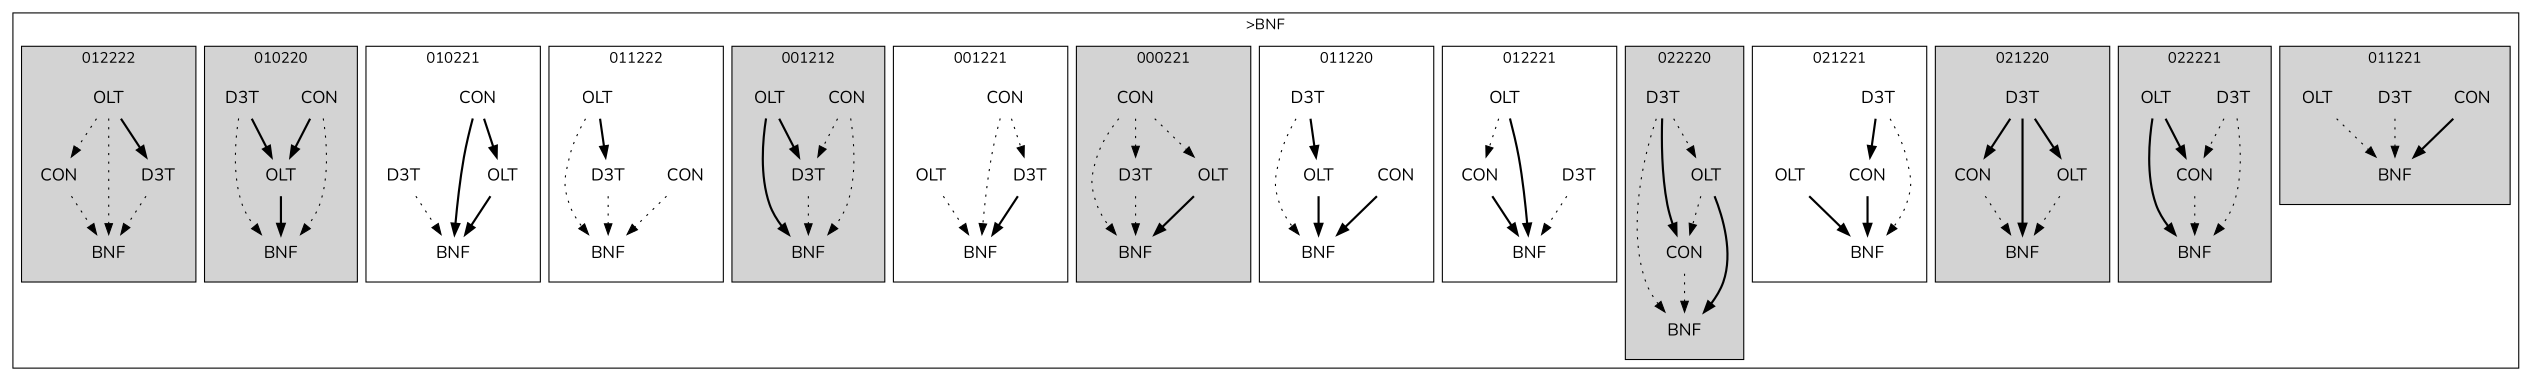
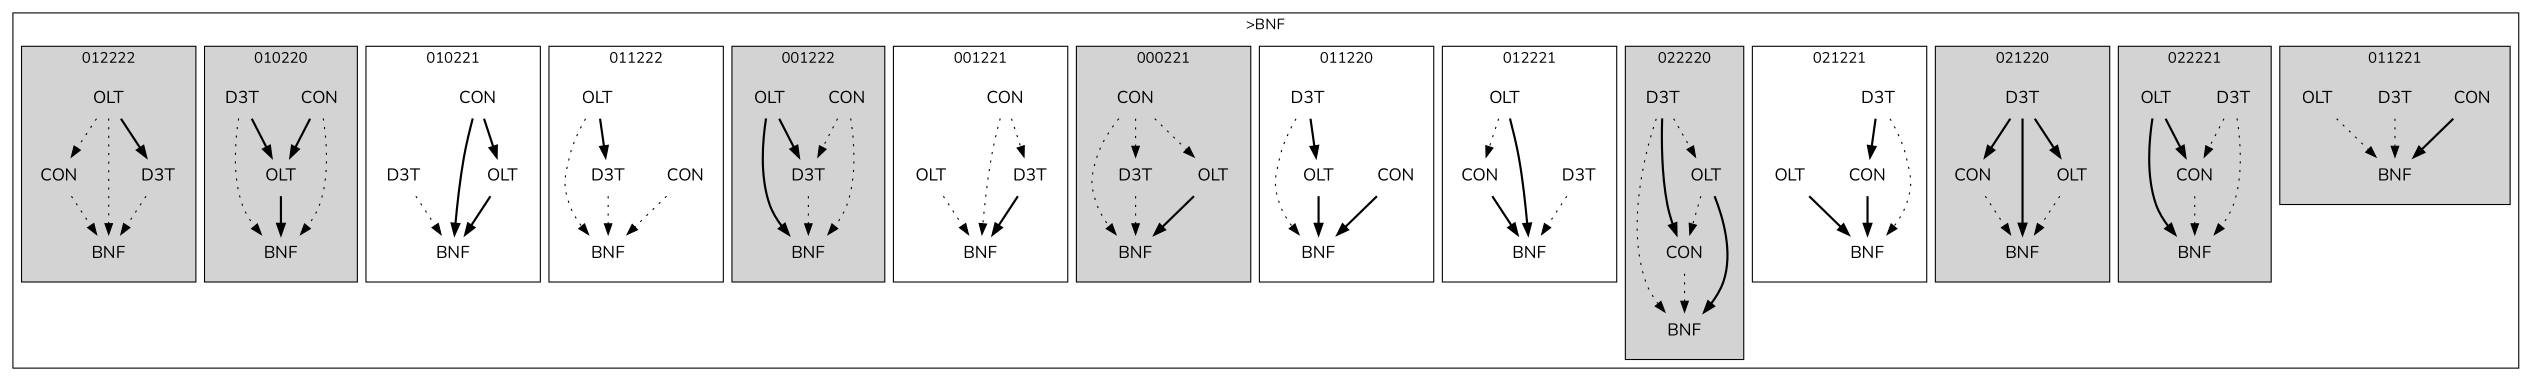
cluster "001212": label "001212" -> "001222"
